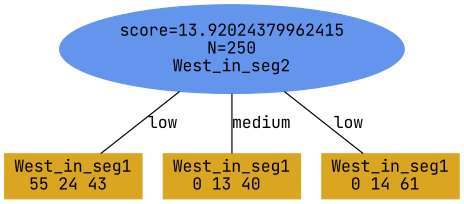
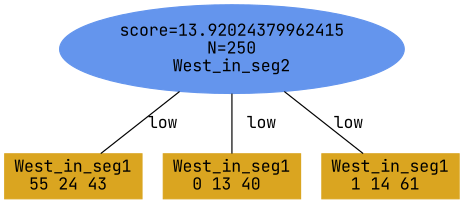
edge "score=13.92024379962415 N=250 West_in_seg2" -- "West_in_seg1 0 13 40": label "medium" -> "low"
node "West_in_seg1 0 14 61": label "West_in_seg1 0 14 61" -> "West_in_seg1 1 14 61"
